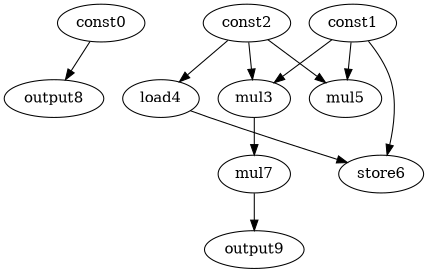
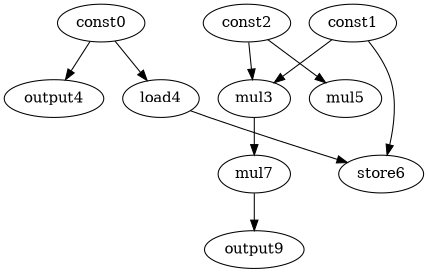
edge "const1" -> "mul5": removed
edge "const2" -> "load4": now "const0" -> "load4"
node "output8": label "output8" -> "output4"
